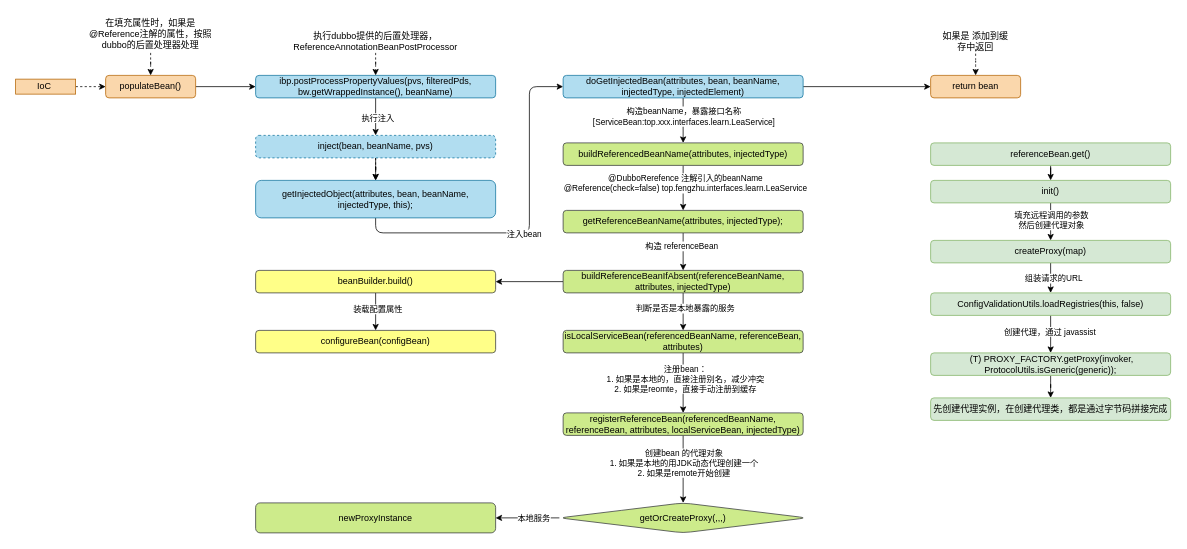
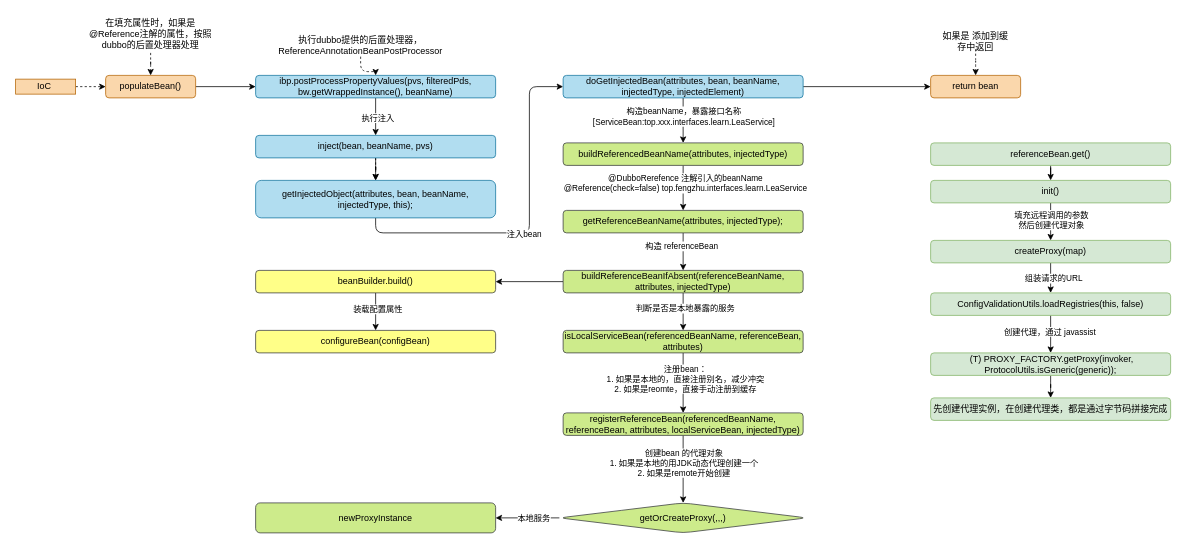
node "执行dubbo提供的后置处理器，ReferenceAnnotationBeanPostProcessor": moved (375, 42) -> (360, 45)
node "inject(bean, beanName, pvs)": style dashed -> solid
